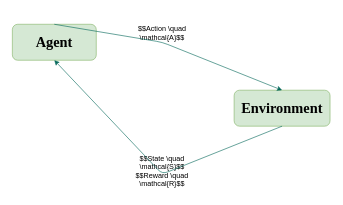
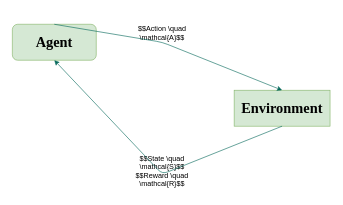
node "Environment": shape rounded rectangle -> rectangle
